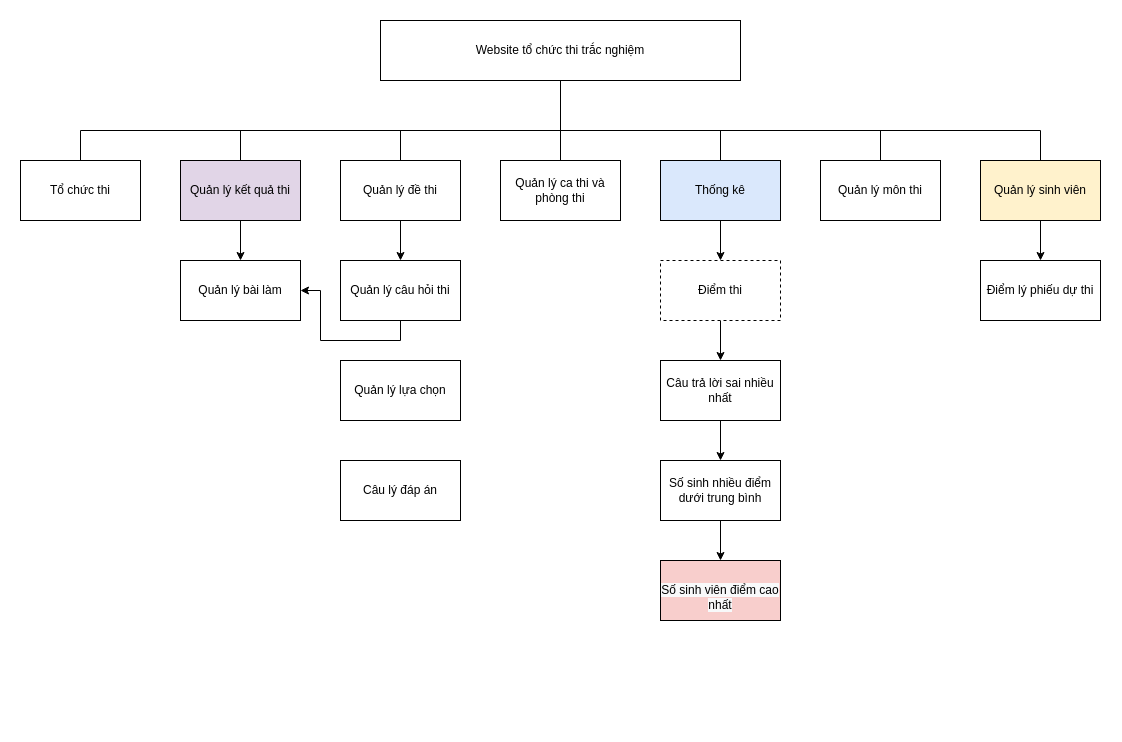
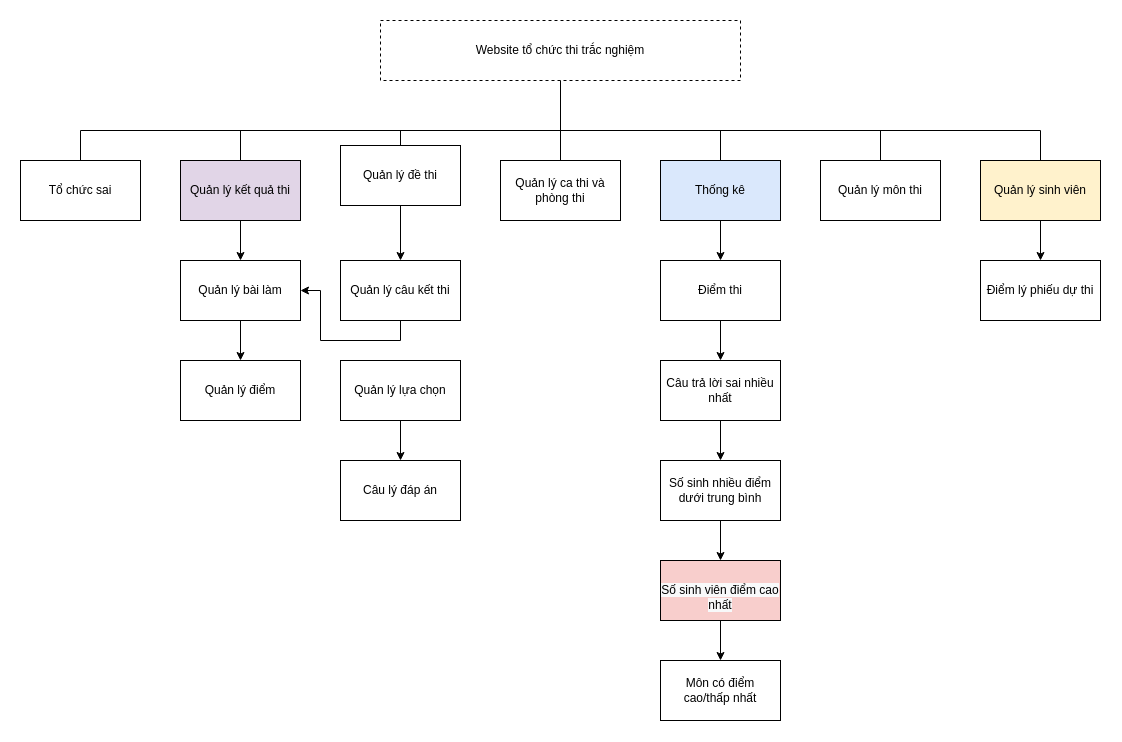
node "Website tổ chức thi trắc nghiệm": style solid -> dashed
node "Tổ chức thi": label "Tổ chức thi" -> "Tổ chức sai"
node "Quản lý đề thi": moved (401, 191) -> (401, 176)
node "Quản lý câu hỏi thi": label "Quản lý câu hỏi thi" -> "Quản lý câu kết thi"
node "Điểm thi": style dashed -> solid
edge "Quản lý bài làm" -> "Quản lý điểm": added
node "Quản lý điểm": added
edge "Quản lý lựa chọn" -> "Câu lý đáp án": added
edge "Số sinh viên điểm cao nhất" -> "Môn có điểm cao/thấp nhất": added
node "Môn có điểm cao/thấp nhất": added
